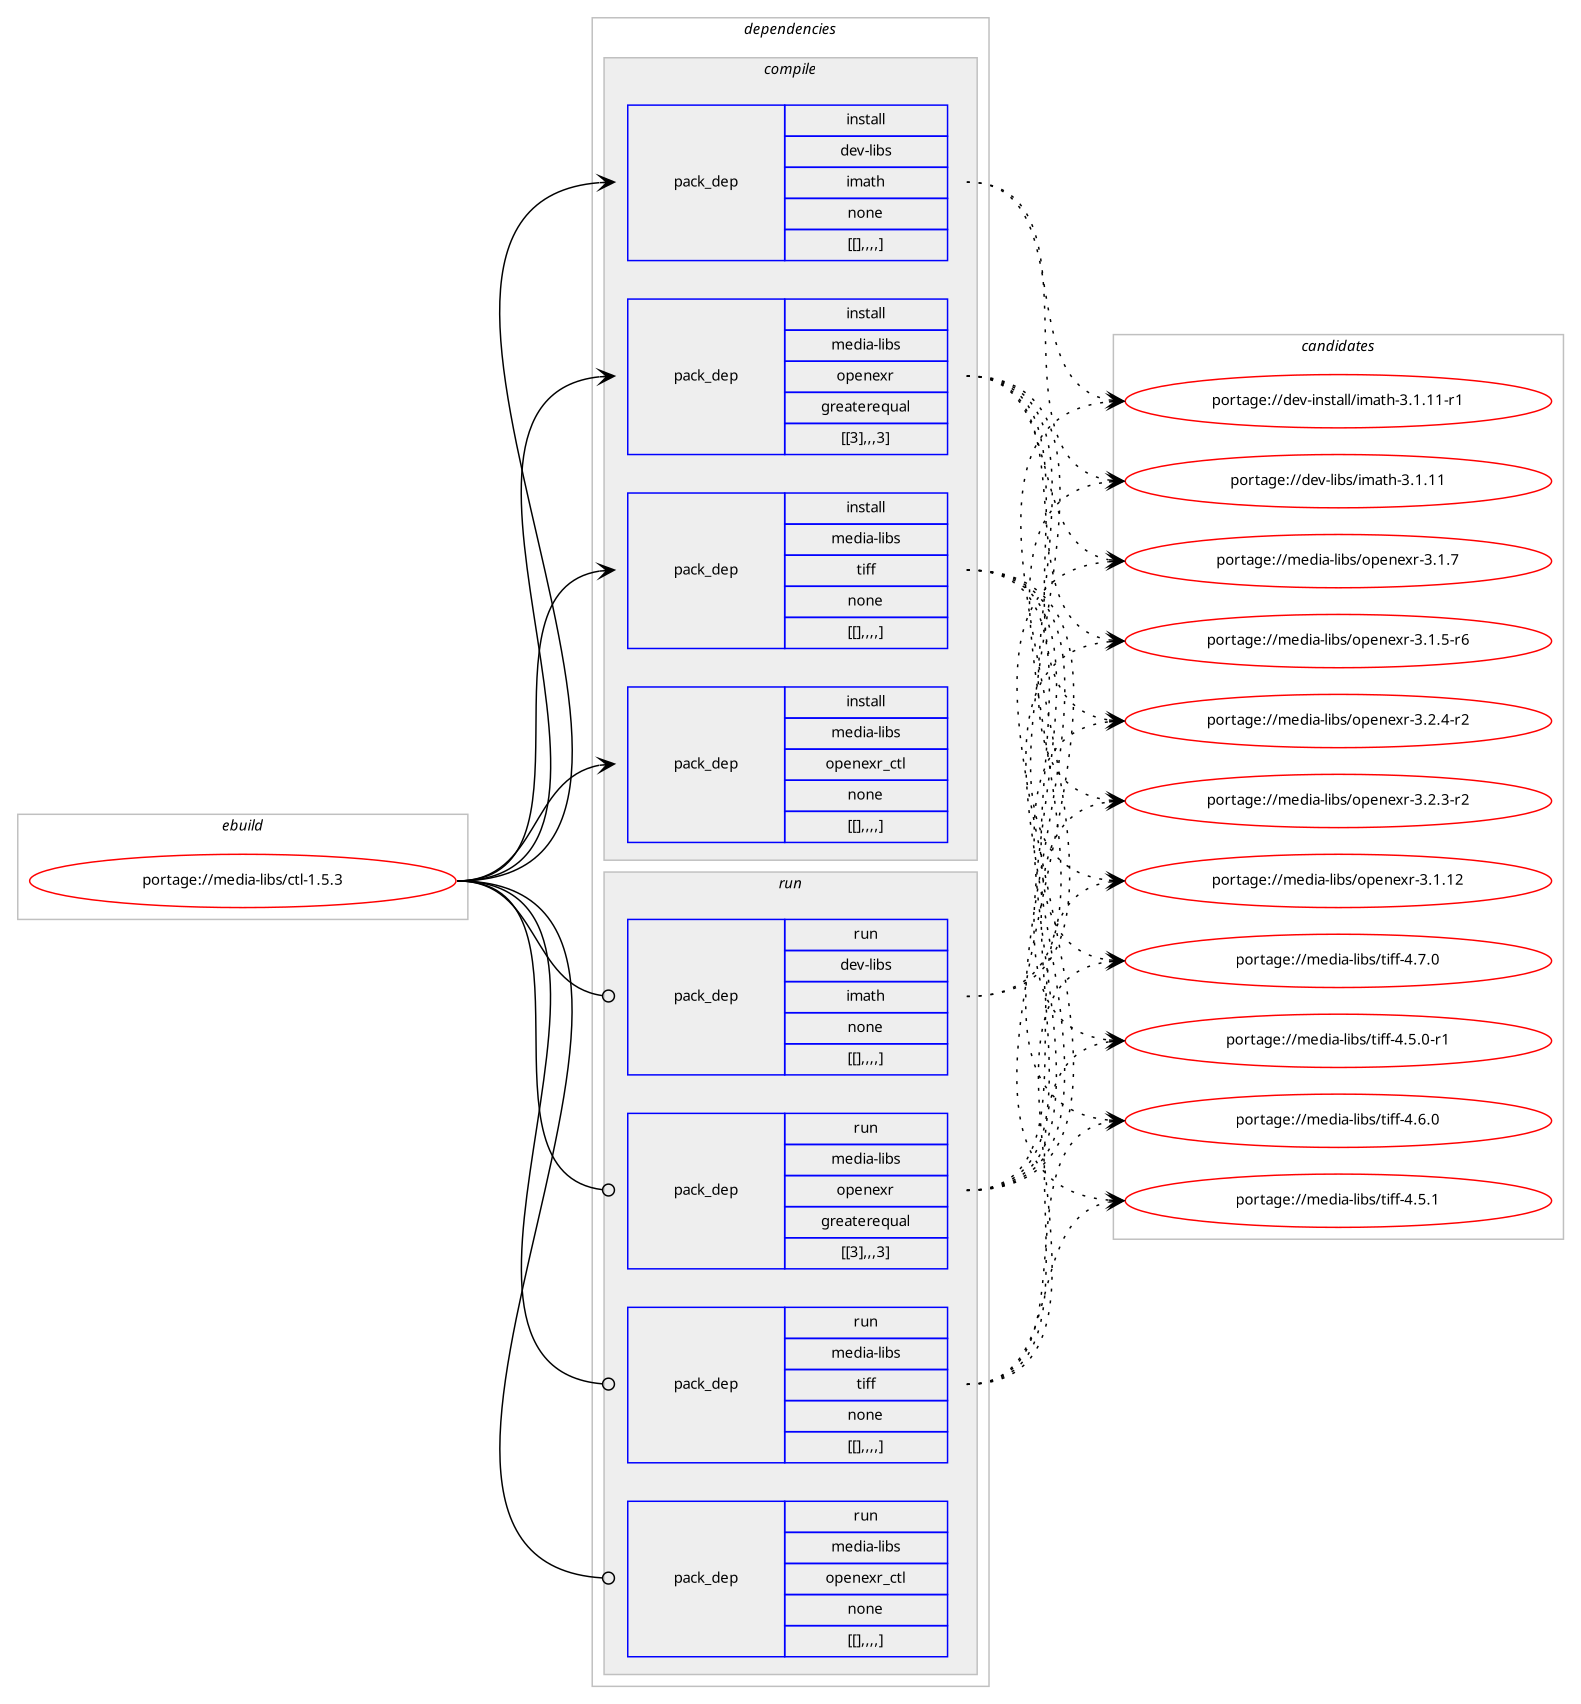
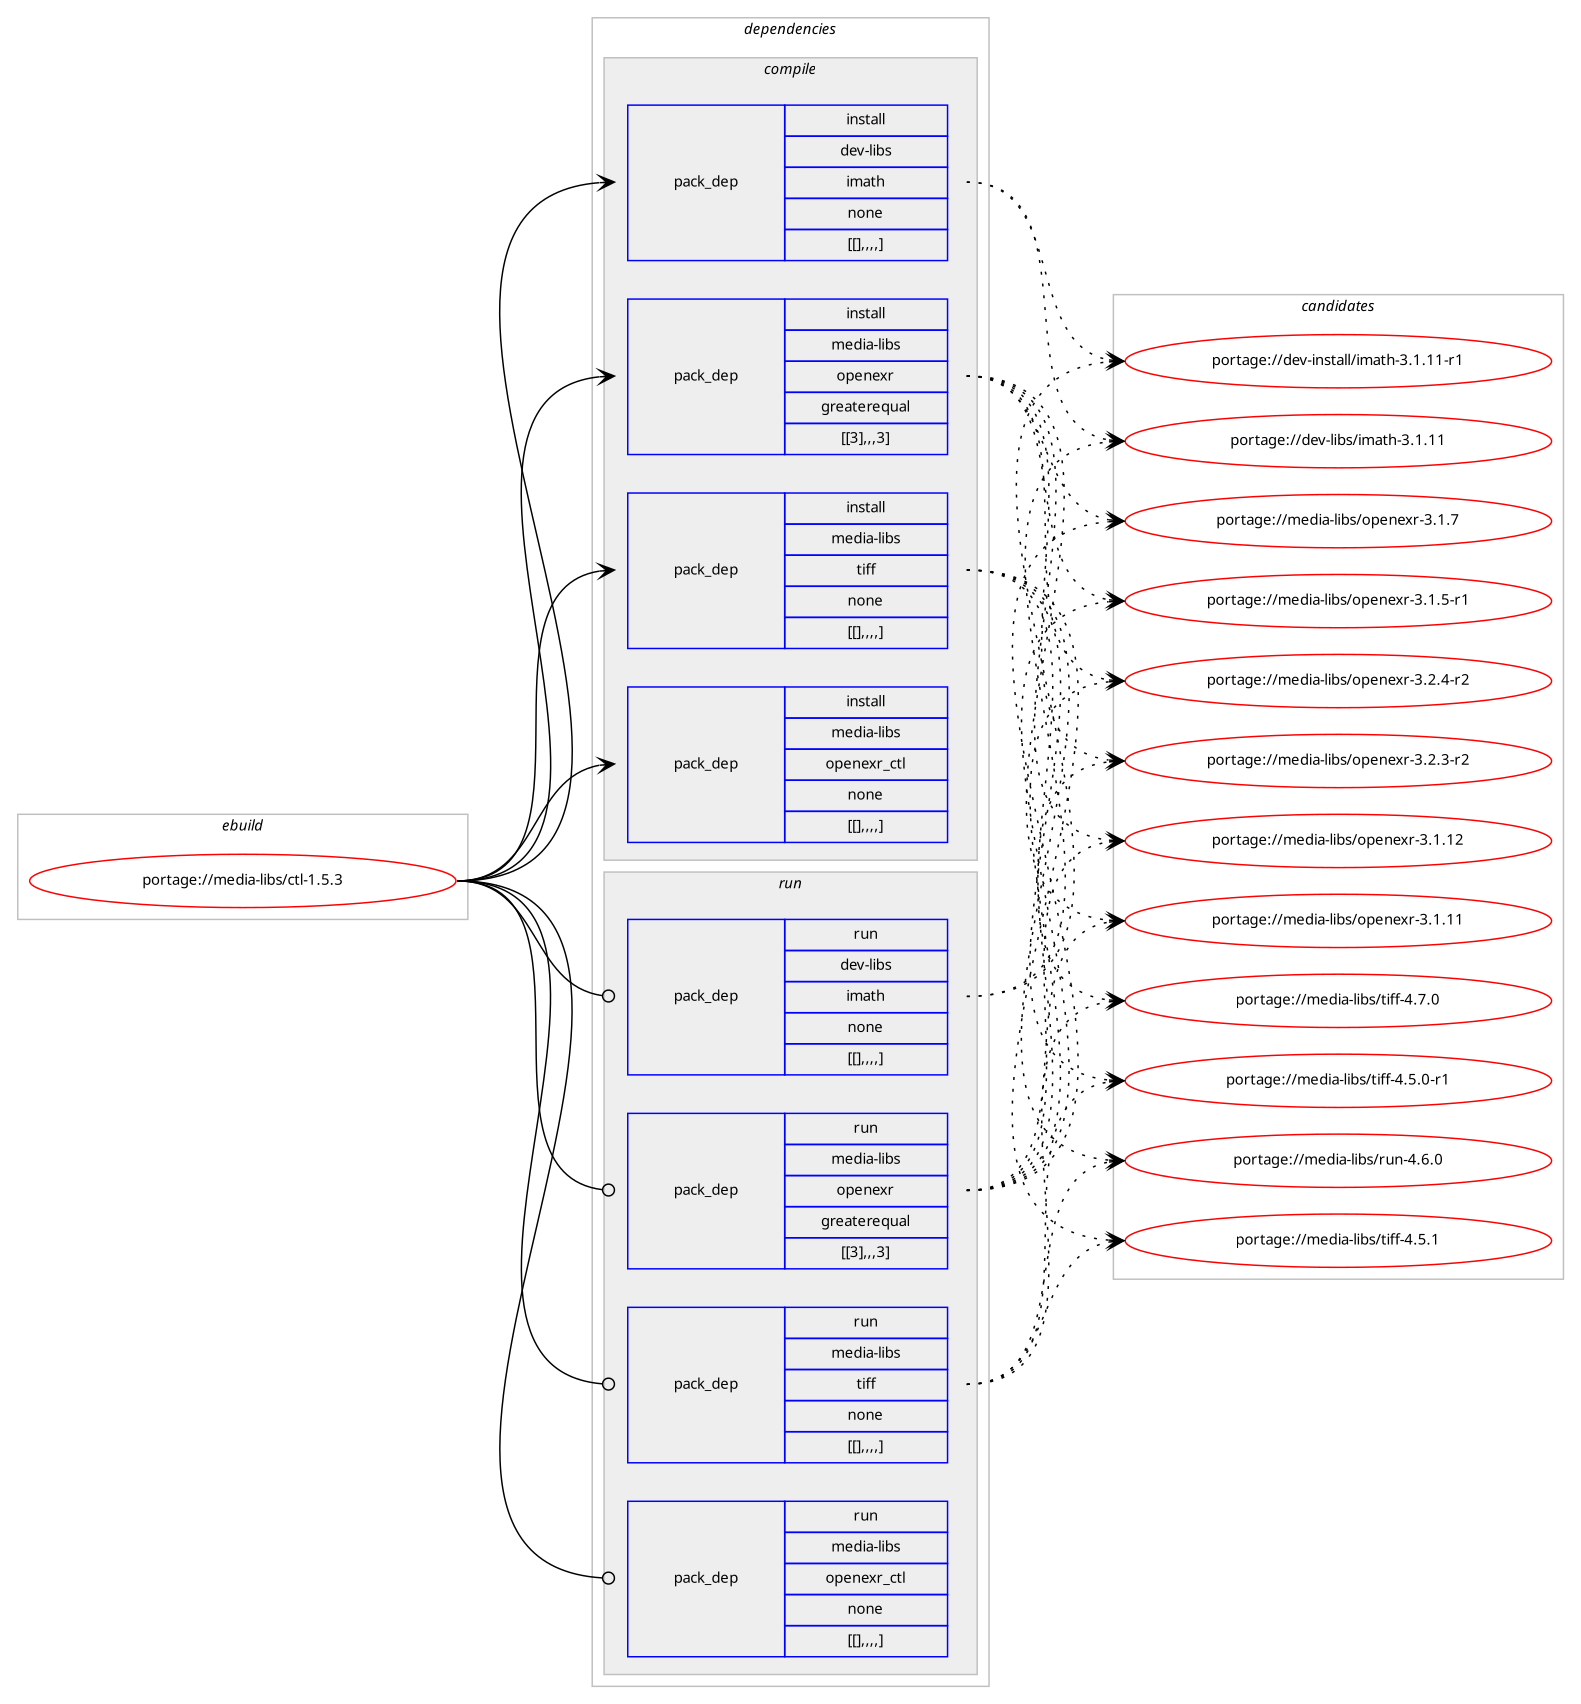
node "portage://media-libs/openexr-3.1.5-r6": label "portage://media-libs/openexr-3.1.5-r6" -> "portage://media-libs/openexr-3.1.5-r1"
node "portage://media-libs/openexr-3.1.11": added
node "portage://media-libs/tiff-4.6.0": label "portage://media-libs/tiff-4.6.0" -> "portage://media-libs/run-4.6.0"
